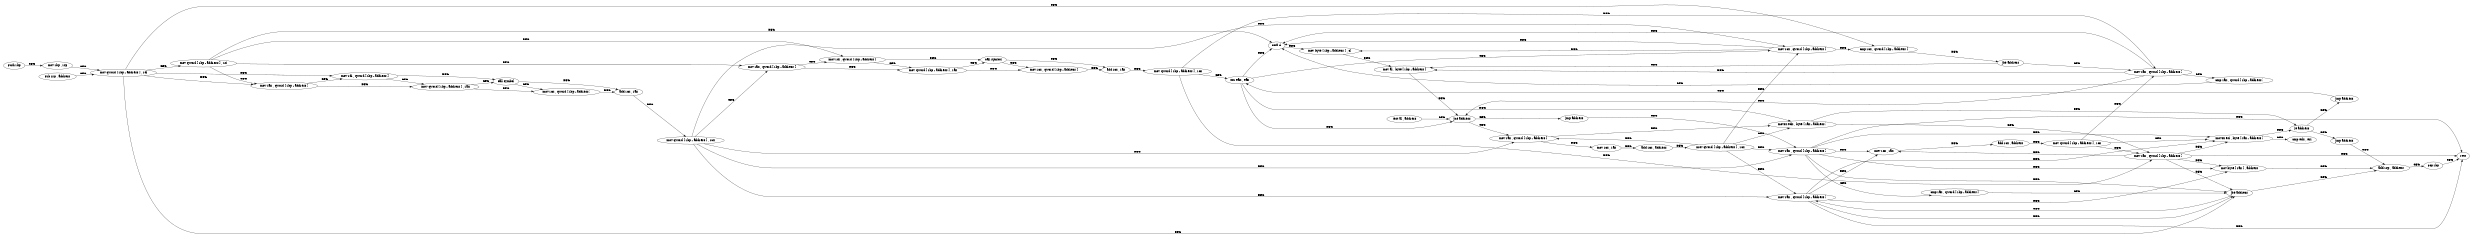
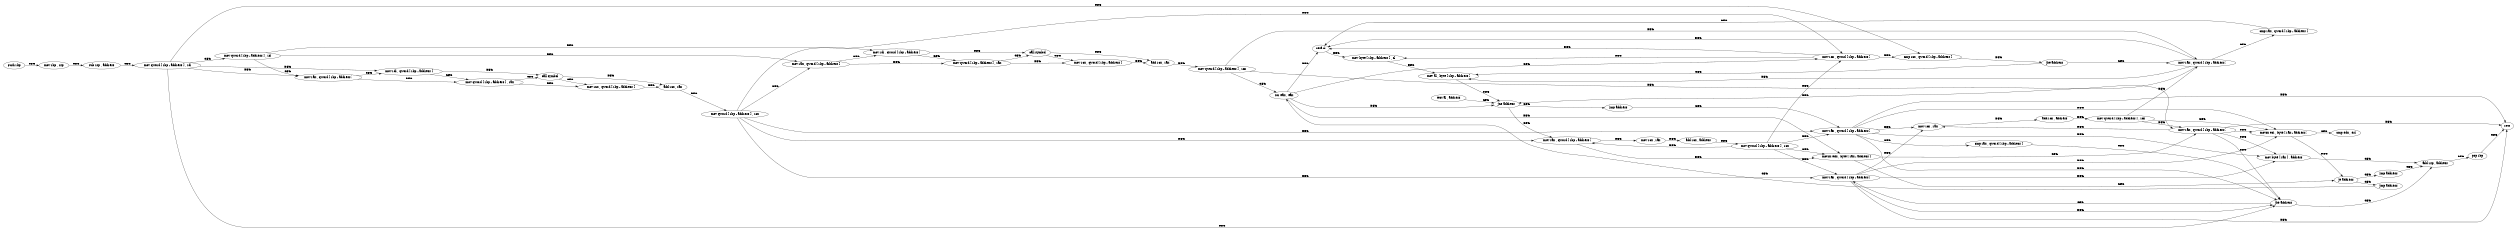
edge "mov qword [ rbp - address ] , rsi" -> "seta cl": removed, label "DFG"
edge "mov rbp , rsp" -> "mov qword [ rbp - address ] , rdi": now "mov rbp , rsp" -> "sub rsp , address"
edge "movsx edx , byte [ rax - address ]" -> "je address": label "DFG" -> "CFG"
